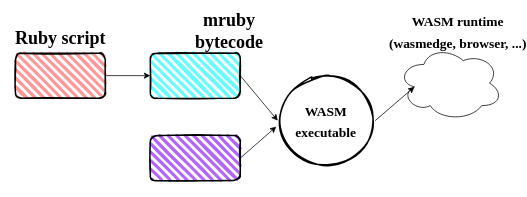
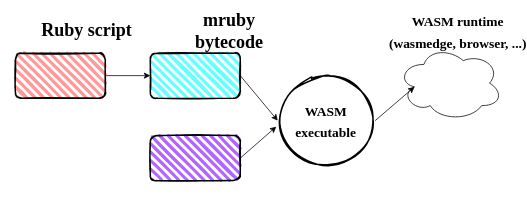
node "Ruby script": moved (60, 38) -> (87, 30)
